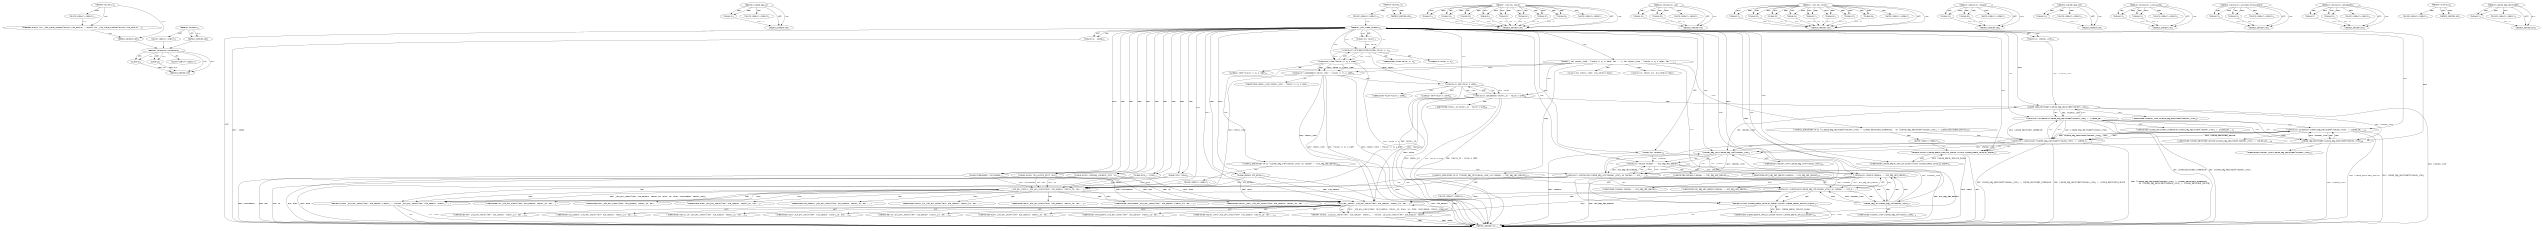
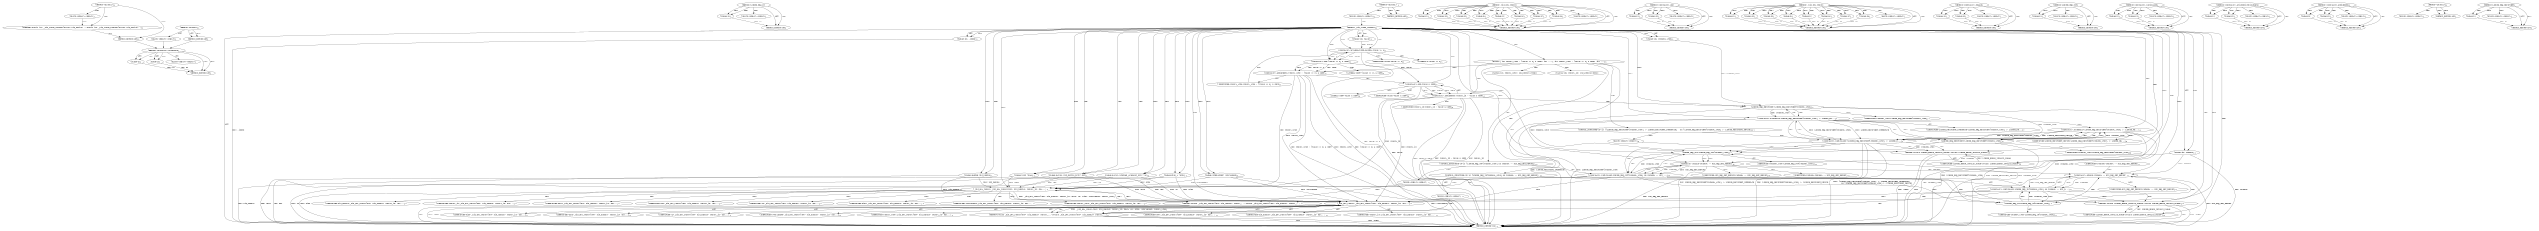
edge "(<operator>.and,(value >> 8) & 0xFF)" -> "(<operator>.arithmeticShiftRight,value >> 8)": now "(IDENTIFIER,report_type,report_type = (value >> 8) & 0xFF)" -> "(<operator>.arithmeticShiftRight,value >> 8)"
edge "(<operator>.equals,request == HID_REQ_GET_REPORT)" -> "(IDENTIFIER,request,request == HID_REQ_GET_REPORT)": reversed
